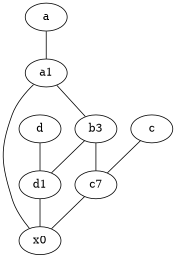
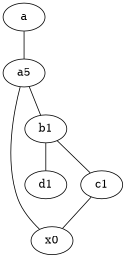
node "a1": label "a1" -> "a5"
node "d": removed
node "b3": label "b3" -> "b1"
node "c": removed
node "c7": label "c7" -> "c1"
edge "d1" -- "x0": removed
